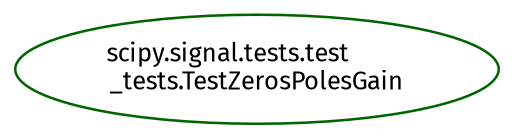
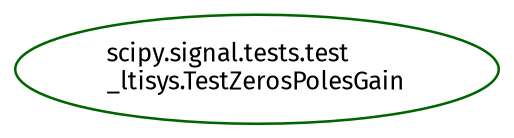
node "scipy.signal.tests.test _tests.TestZerosPolesGain": label "scipy.signal.tests.test _tests.TestZerosPolesGain" -> "scipy.signal.tests.test _ltisys.TestZerosPolesGain"
